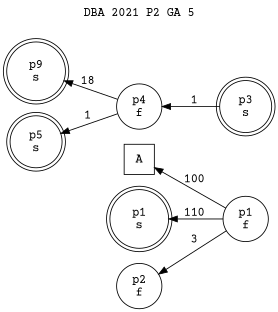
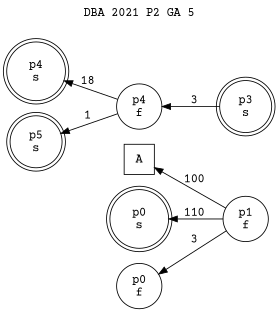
node "p9 s": label "p9 s" -> "p4 s"
edge "p3 s" -> "p4 f": label "1" -> "3"
node "p1 s": label "p1 s" -> "p0 s"
node "p2 f": label "p2 f" -> "p0 f"
